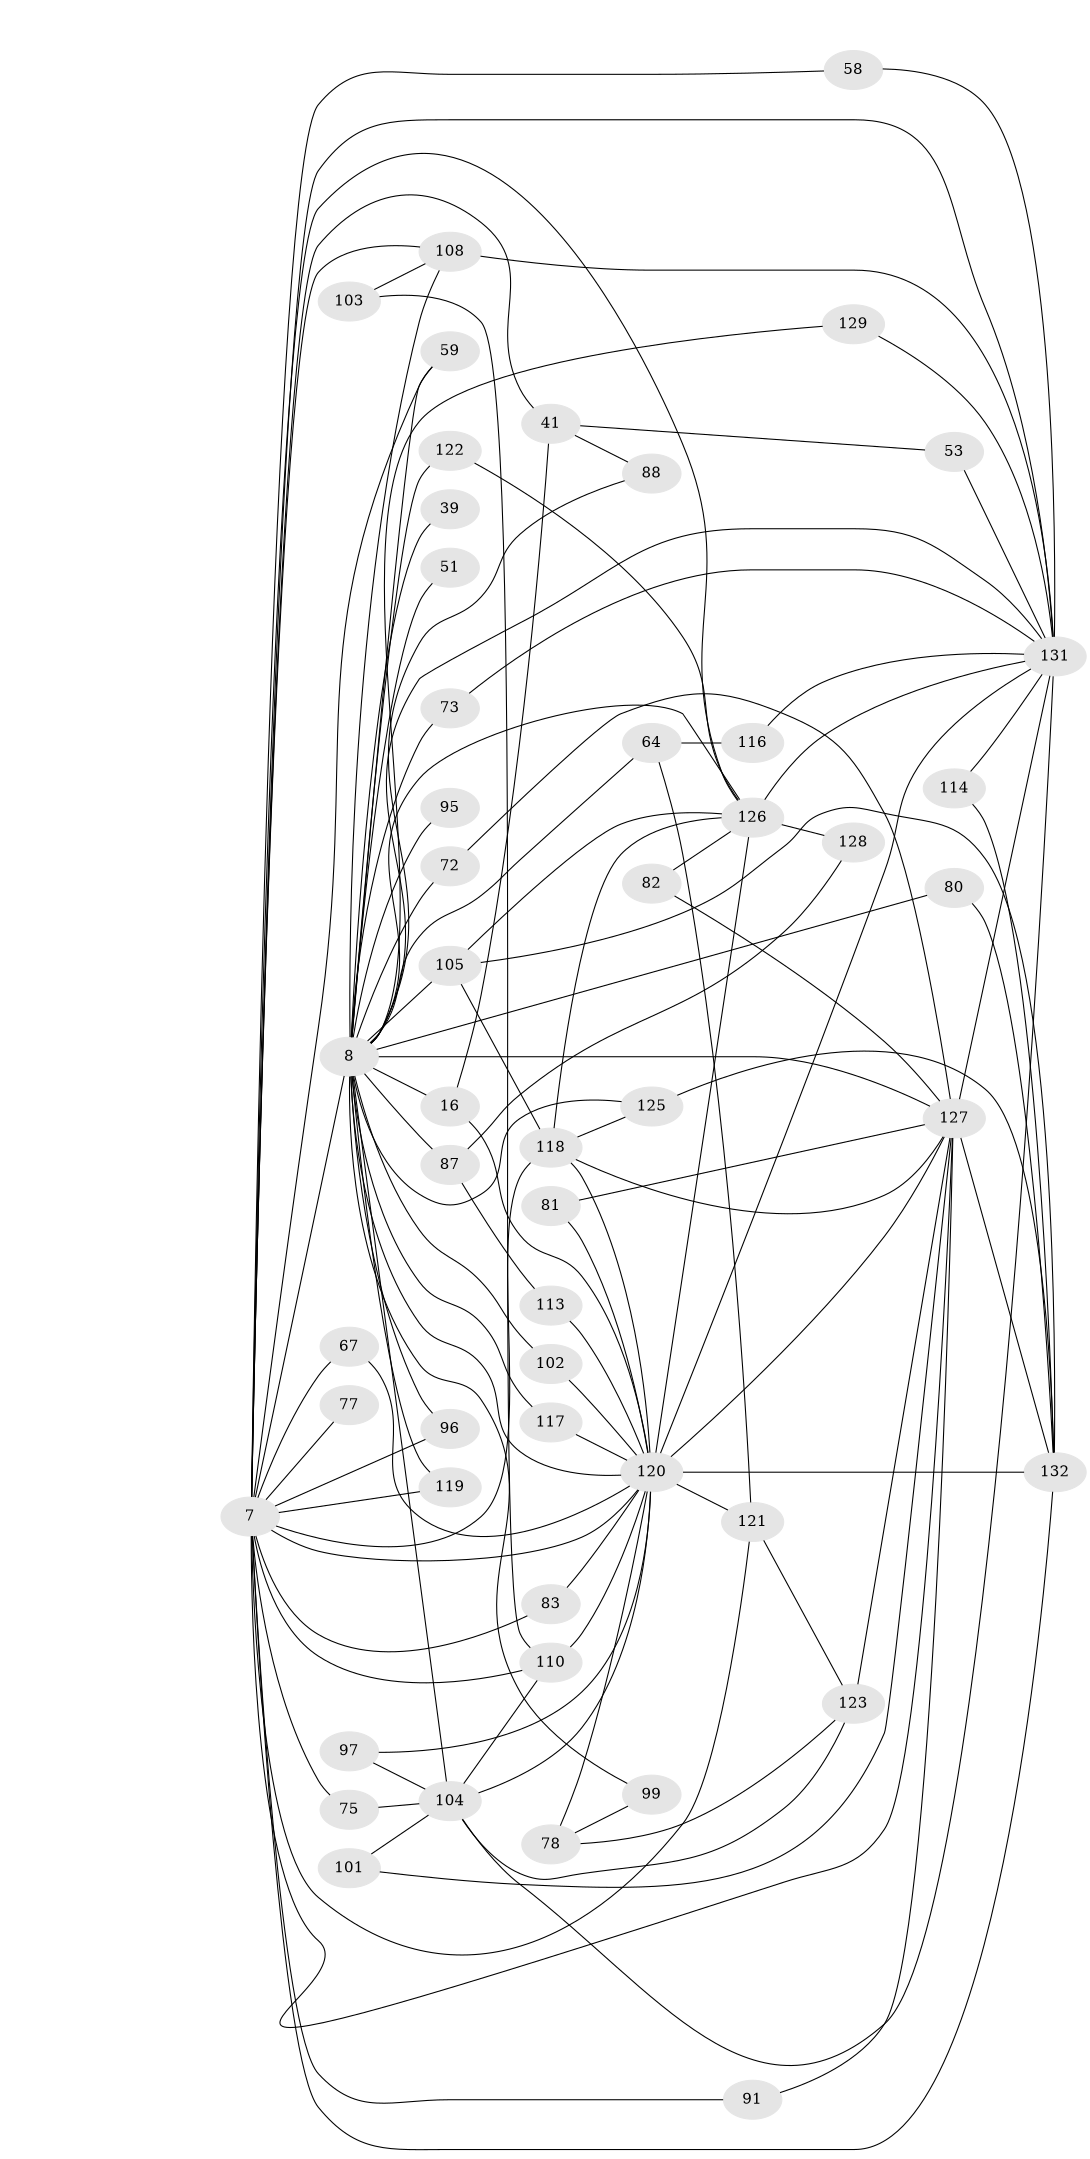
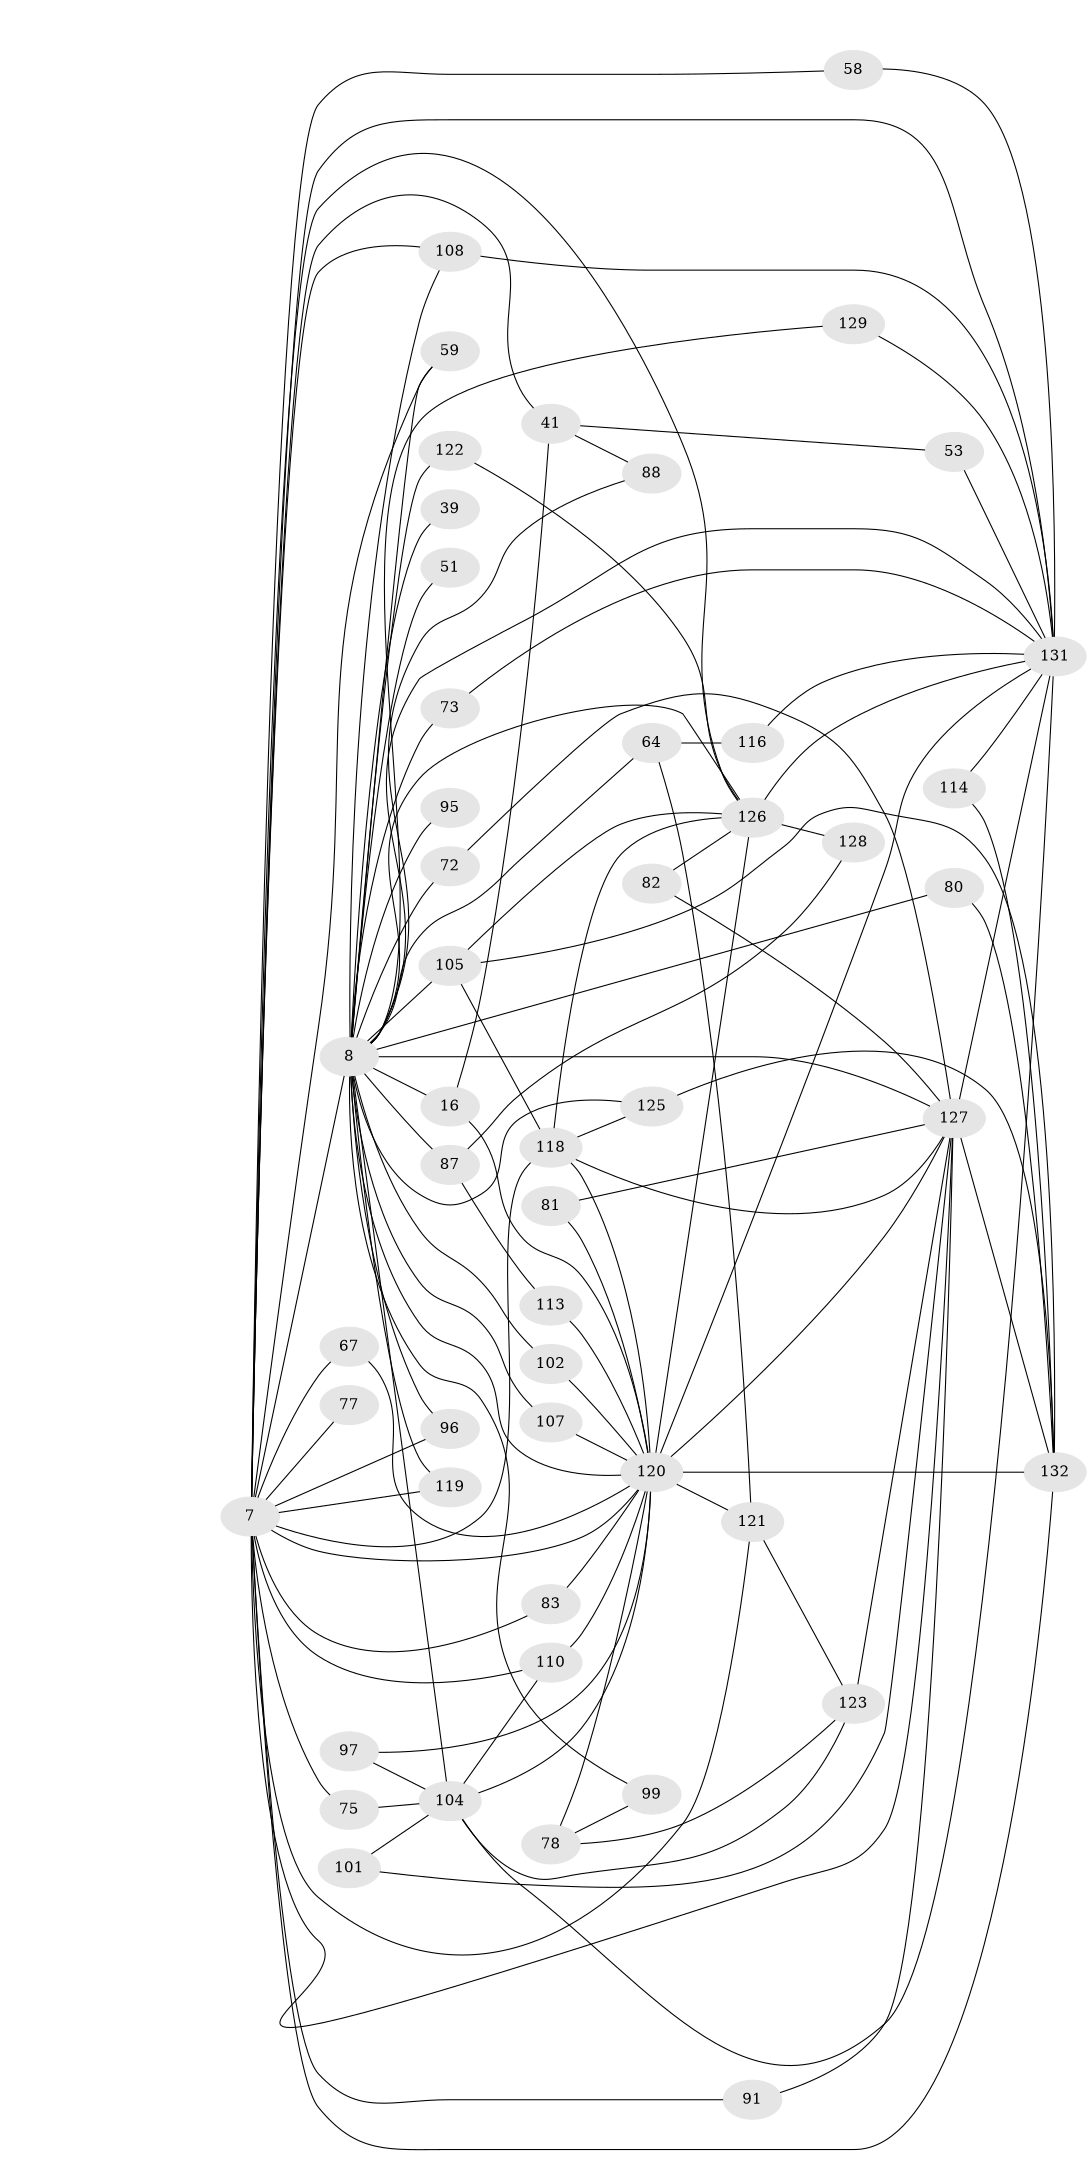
node "103": removed
node "117": label "117" -> "107"
